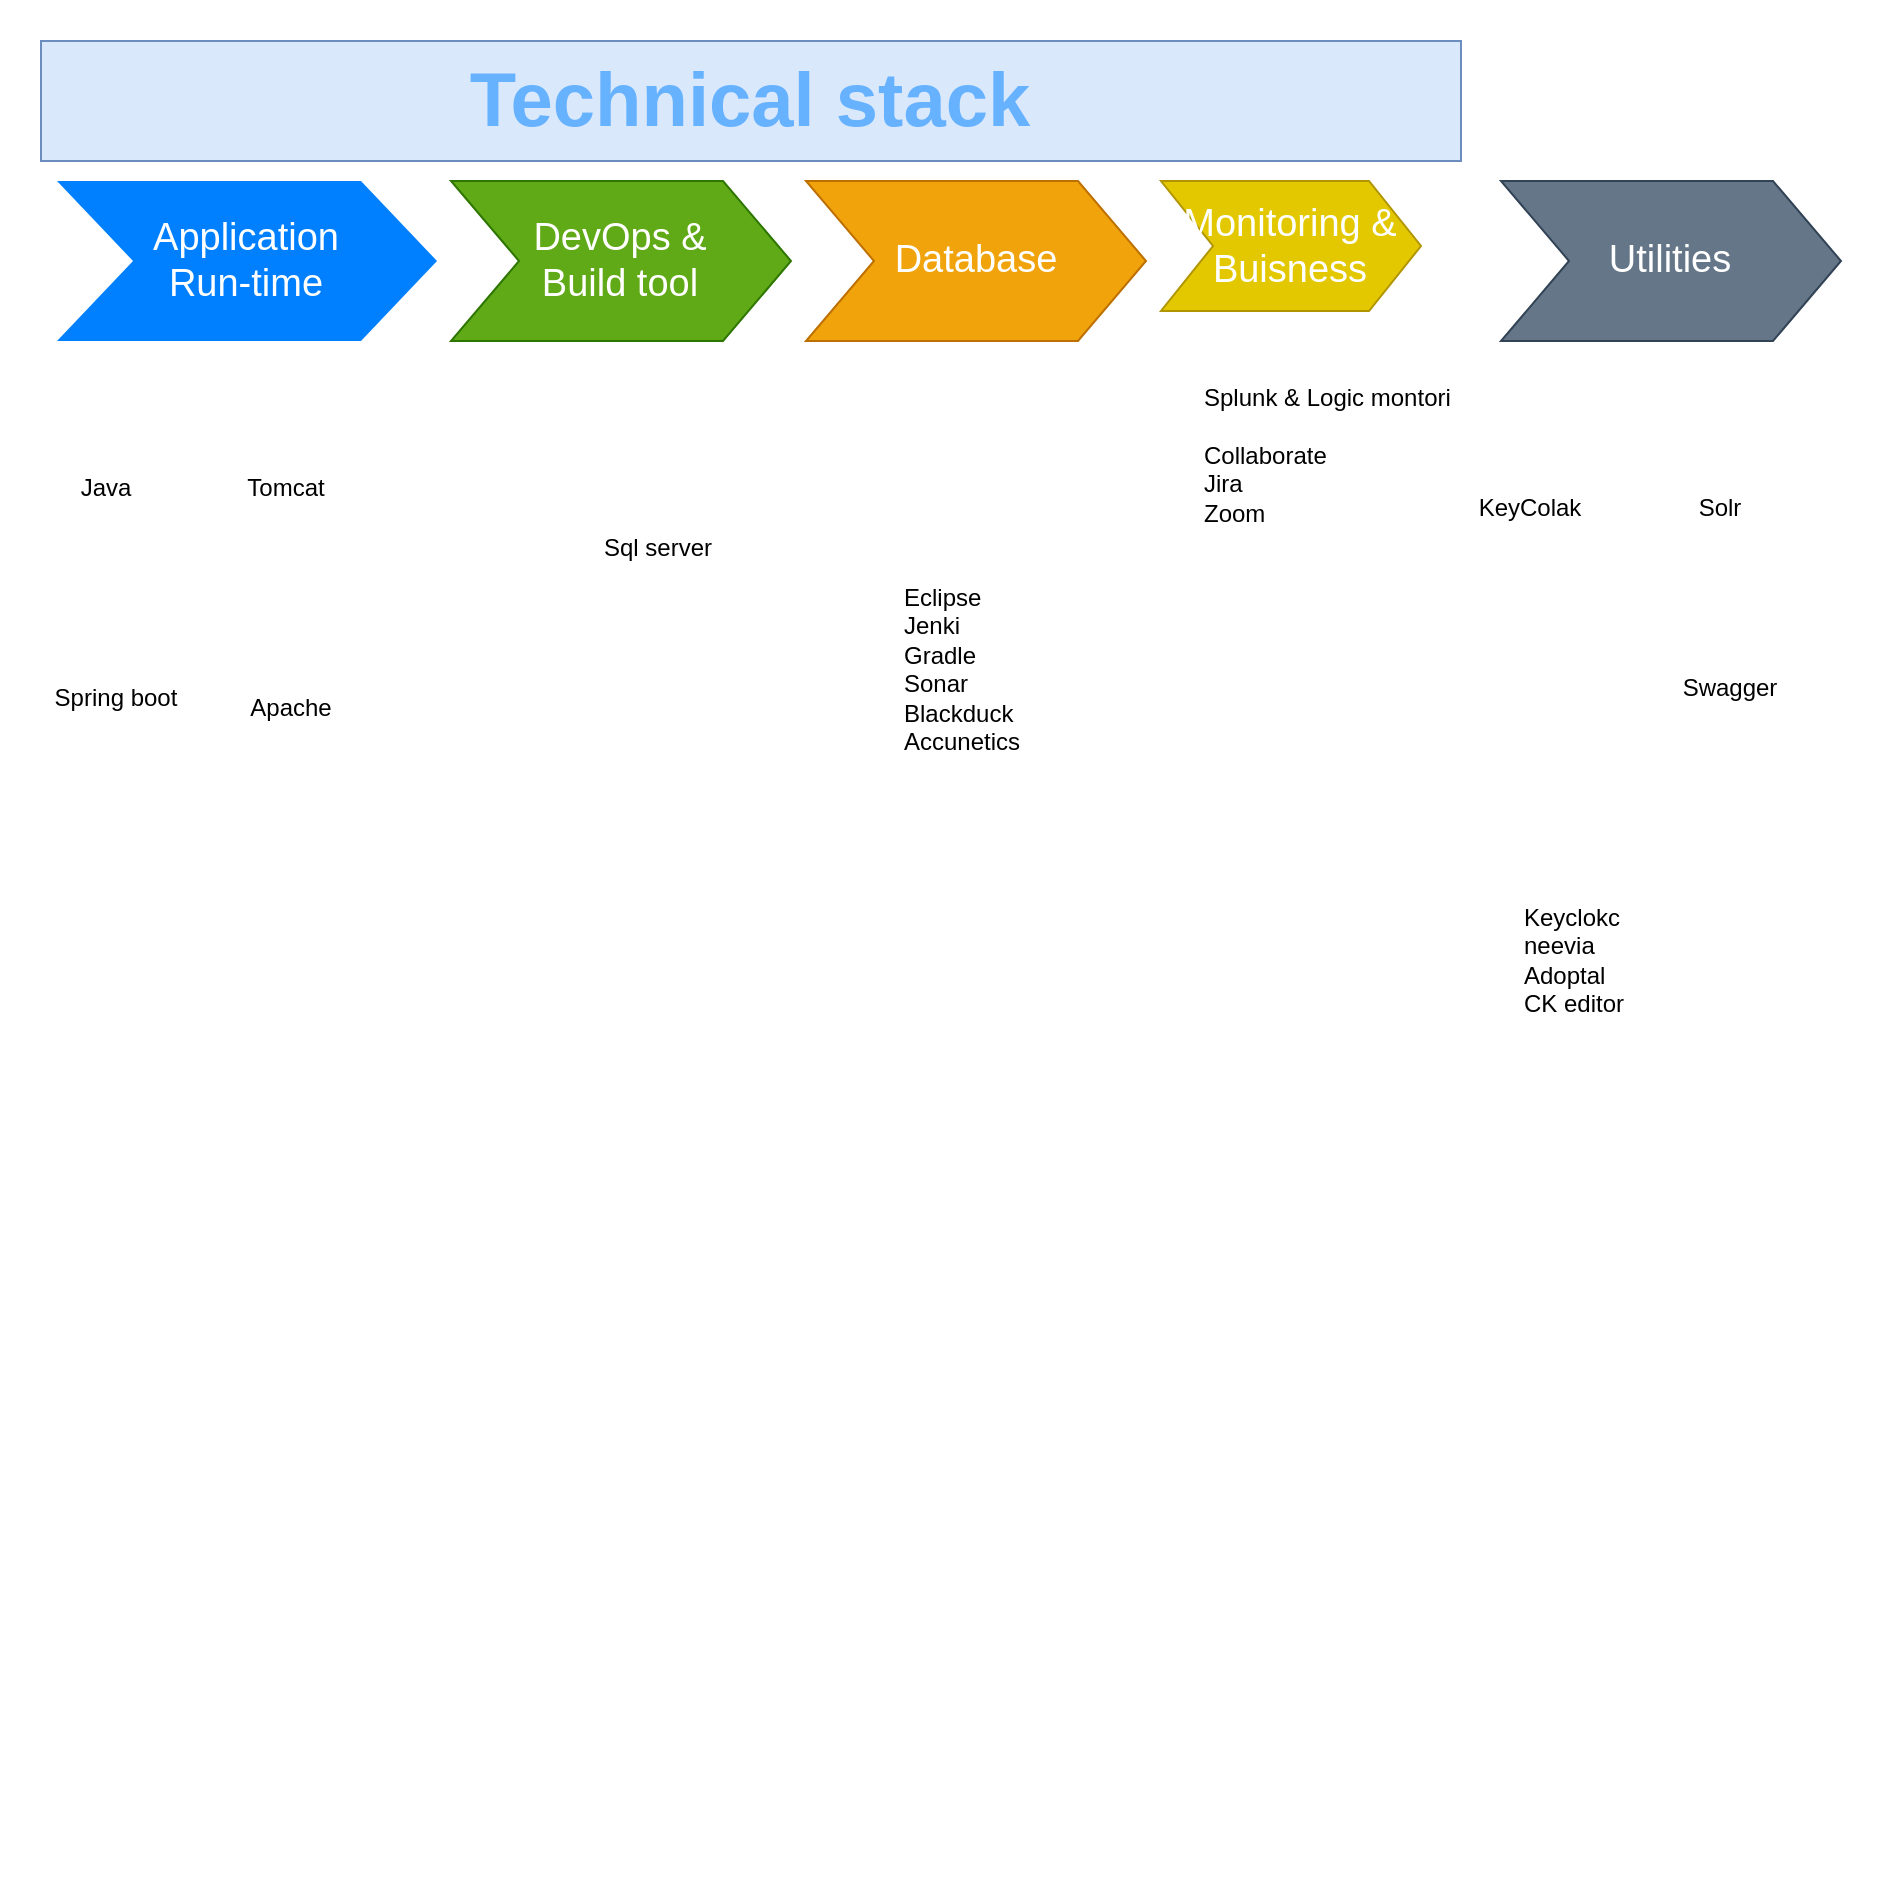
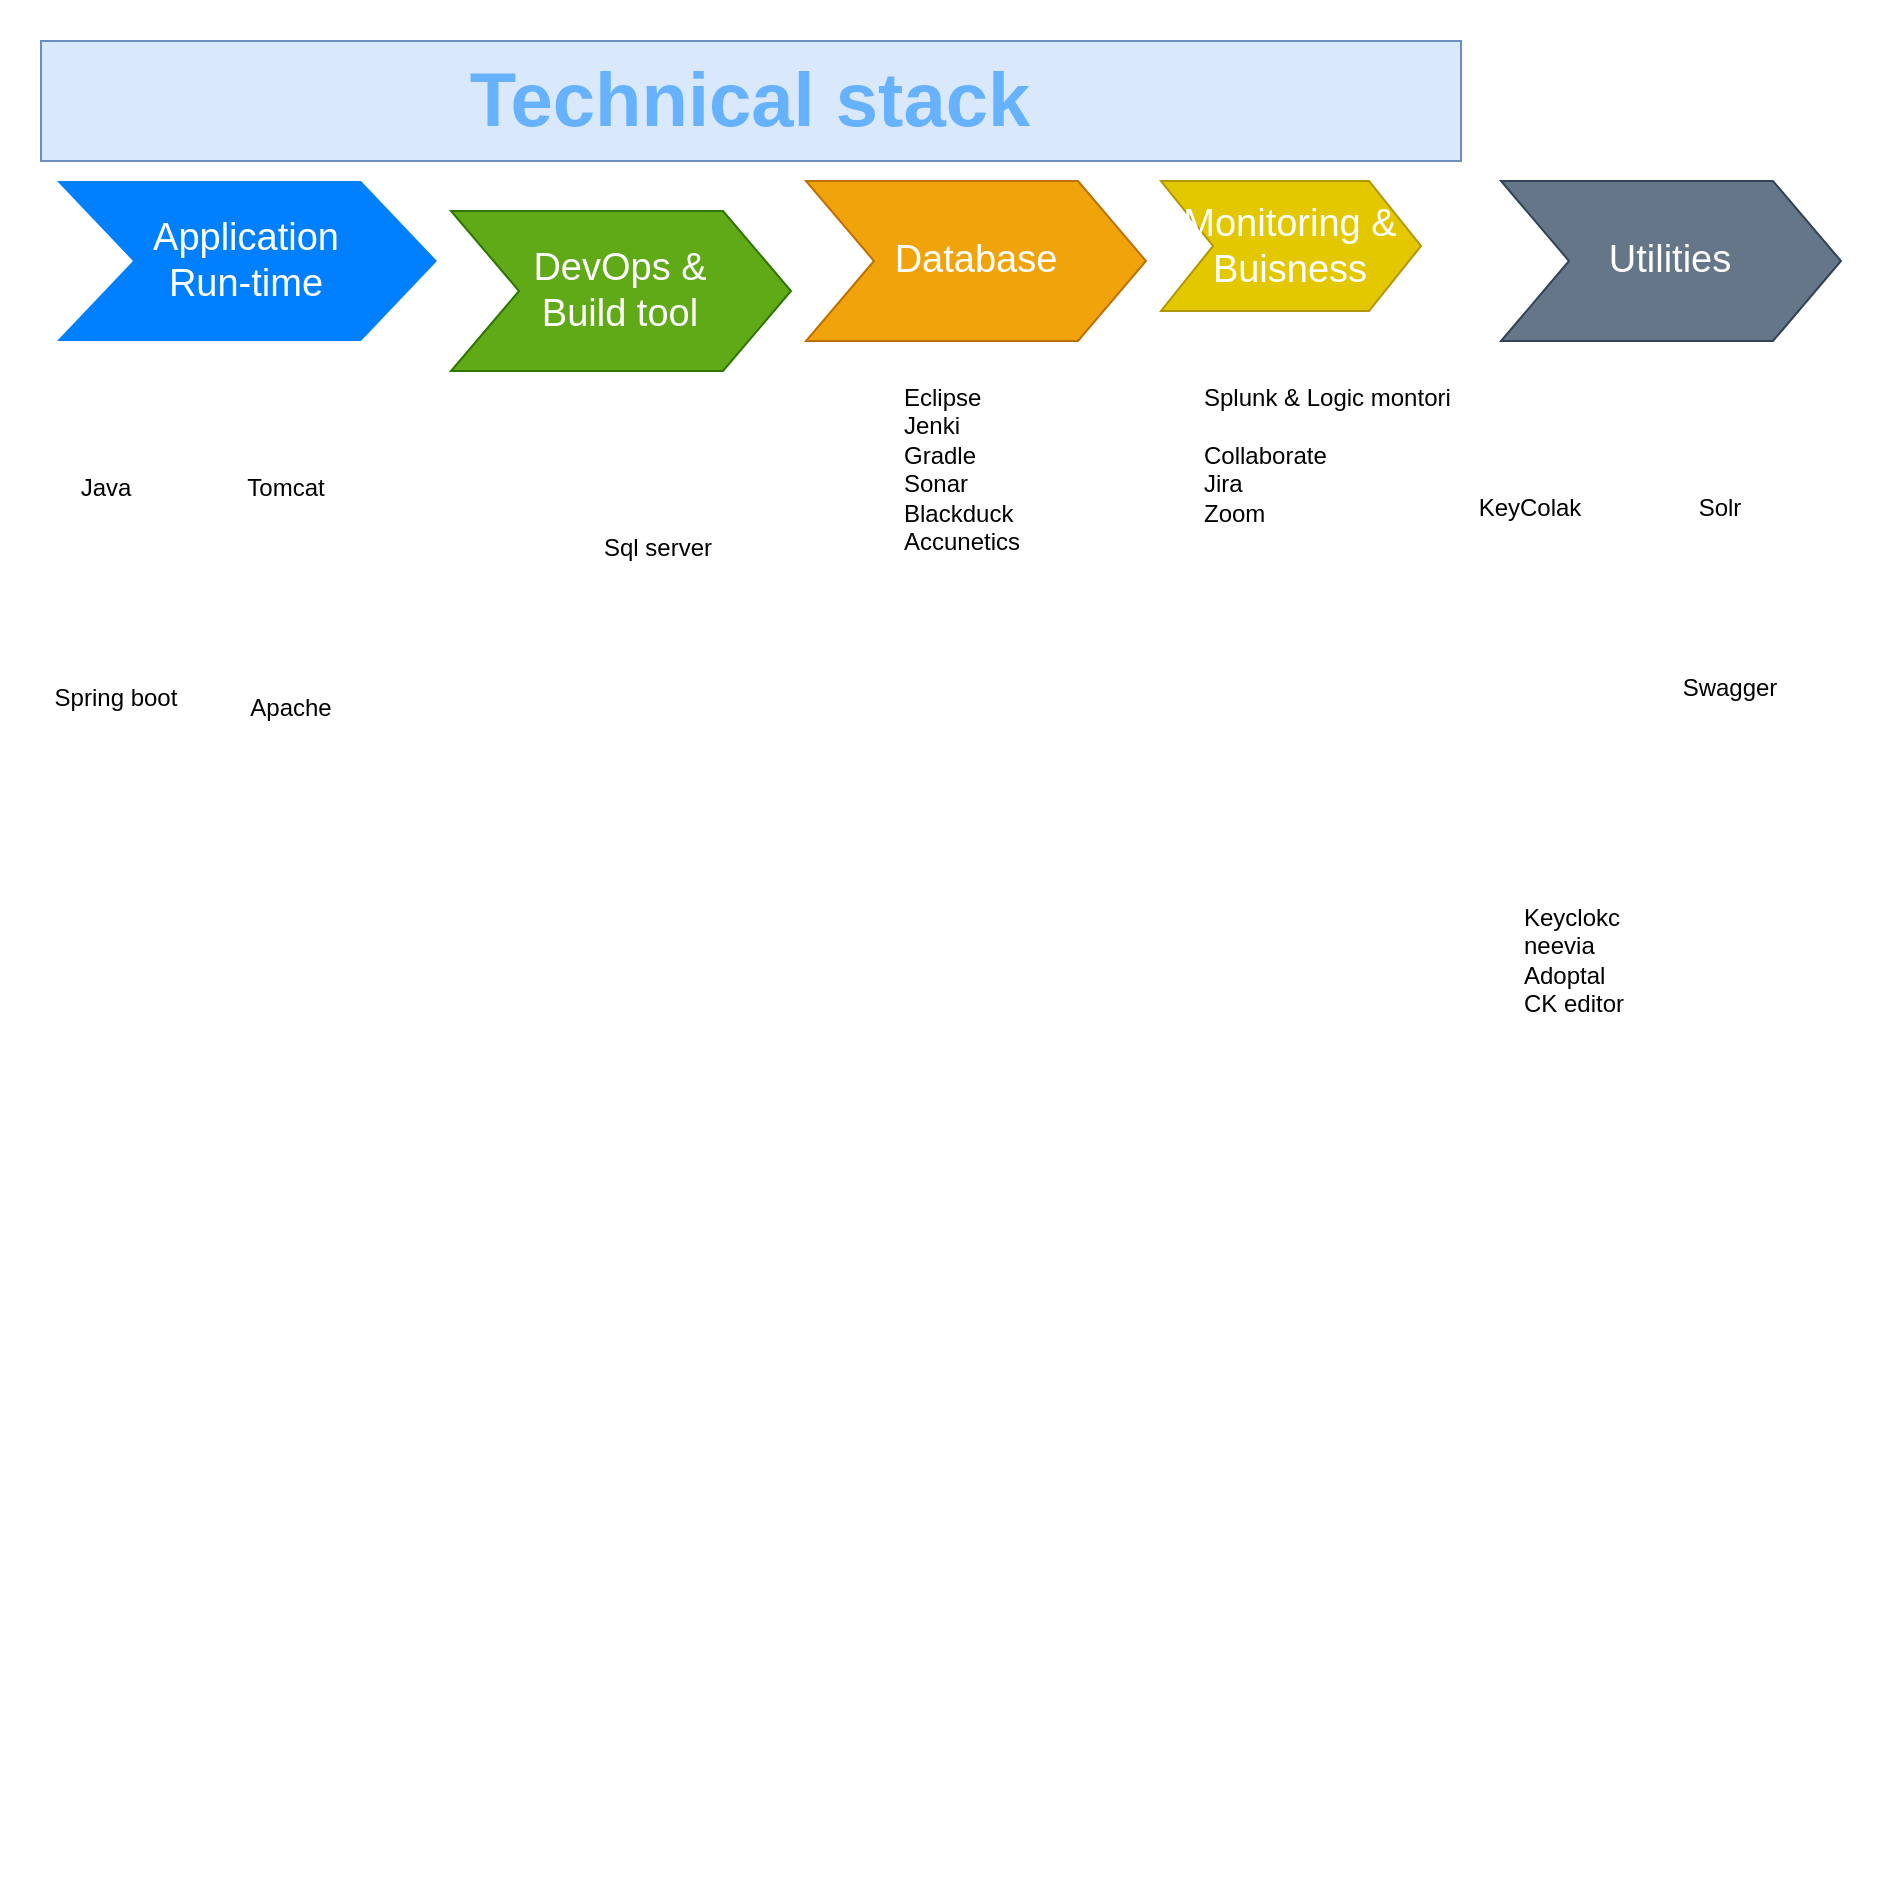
node "DevOps & Build tool": moved (621, 261) -> (621, 291)
node "Eclipse Jenki Gradle Sonar Blackduck Accunetics": moved (1041, 1051) -> (1041, 851)
